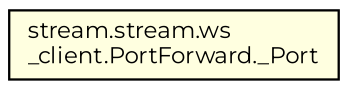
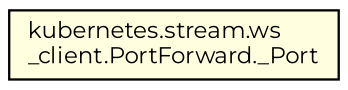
node "stream.stream.ws _client.PortForward._Port": label "stream.stream.ws _client.PortForward._Port" -> "kubernetes.stream.ws _client.PortForward._Port"
